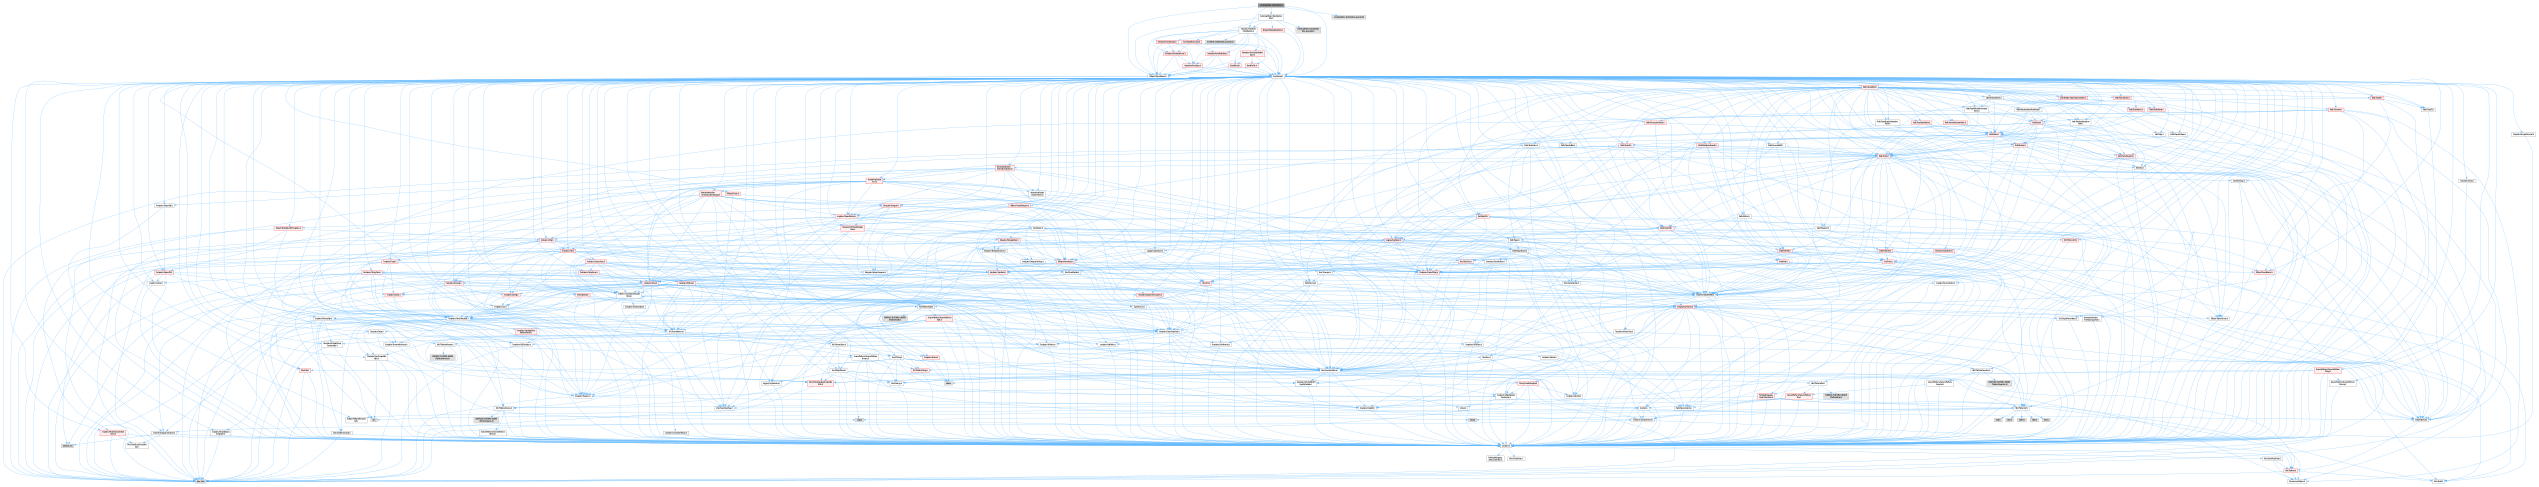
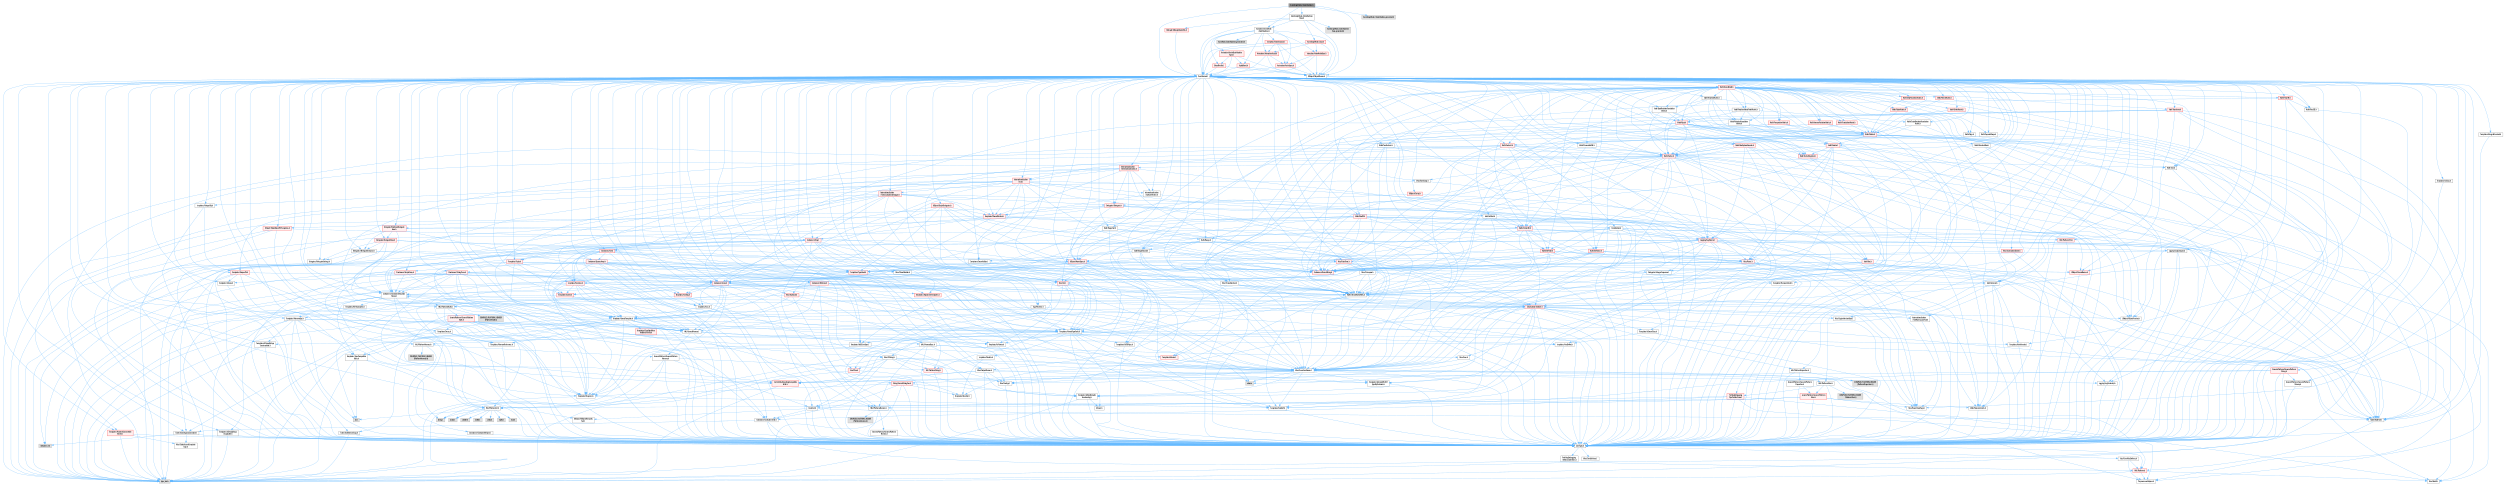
edge "CoreMinimal.h" -> "Math/OrientedBox.h": removed
node "StructBuilder/ClipProjectionMatrix.h": label "StructBuilder/ClipProjectionMatrix.h" -> "Math/ClipProjectionMatrix.h"
